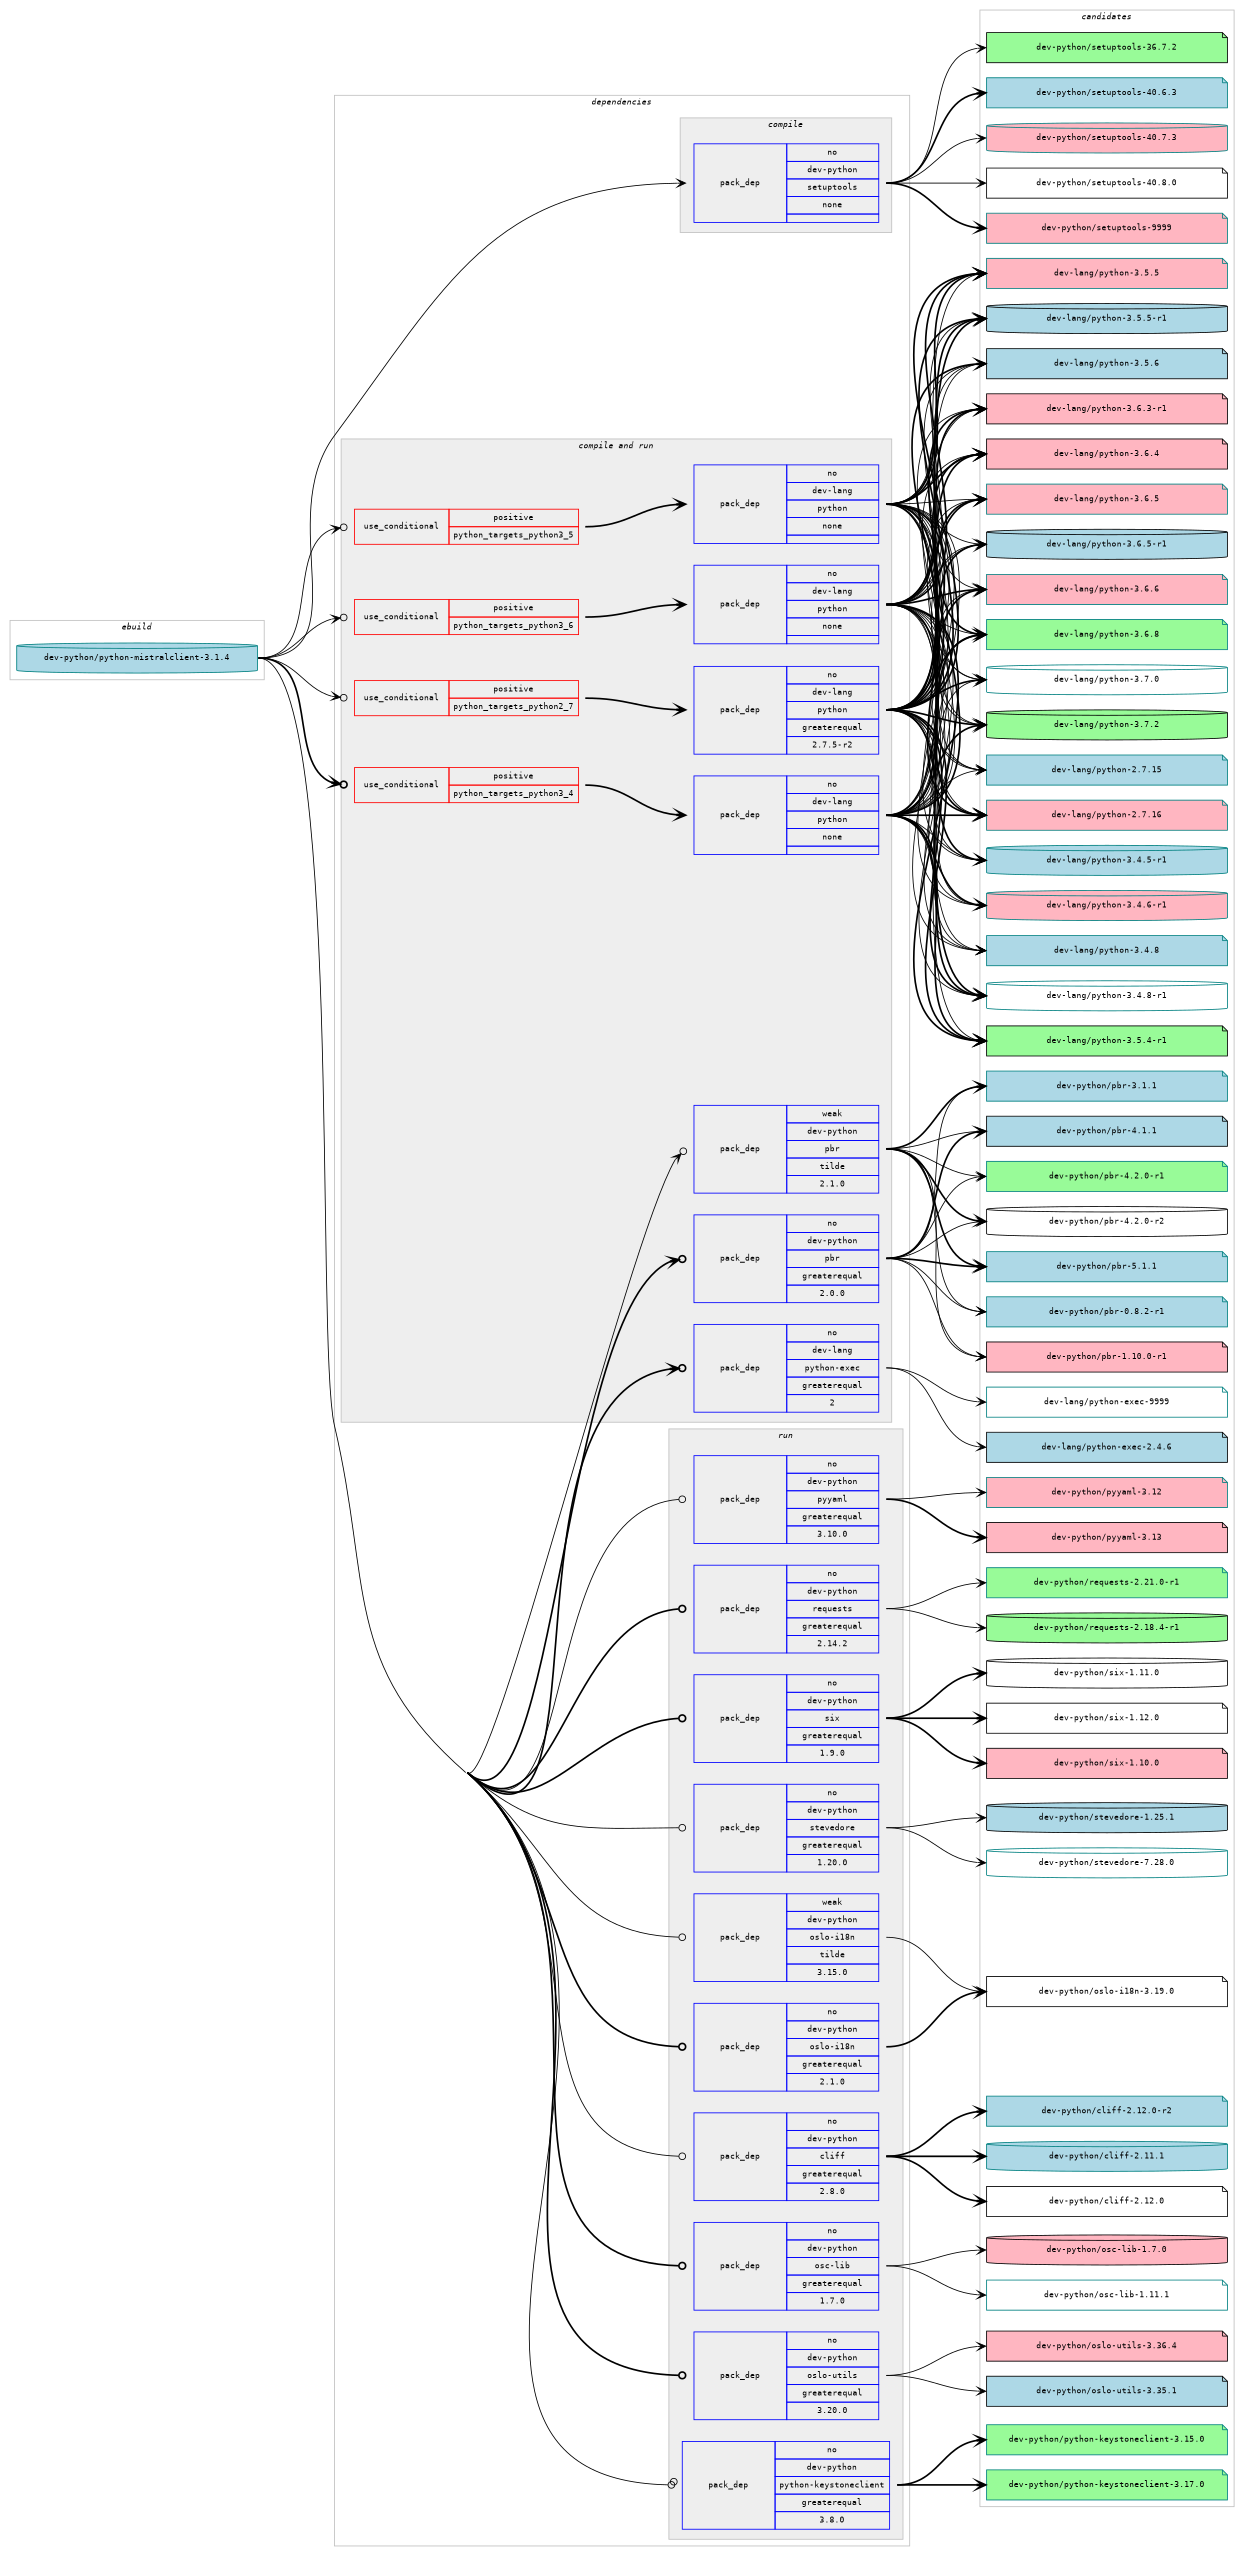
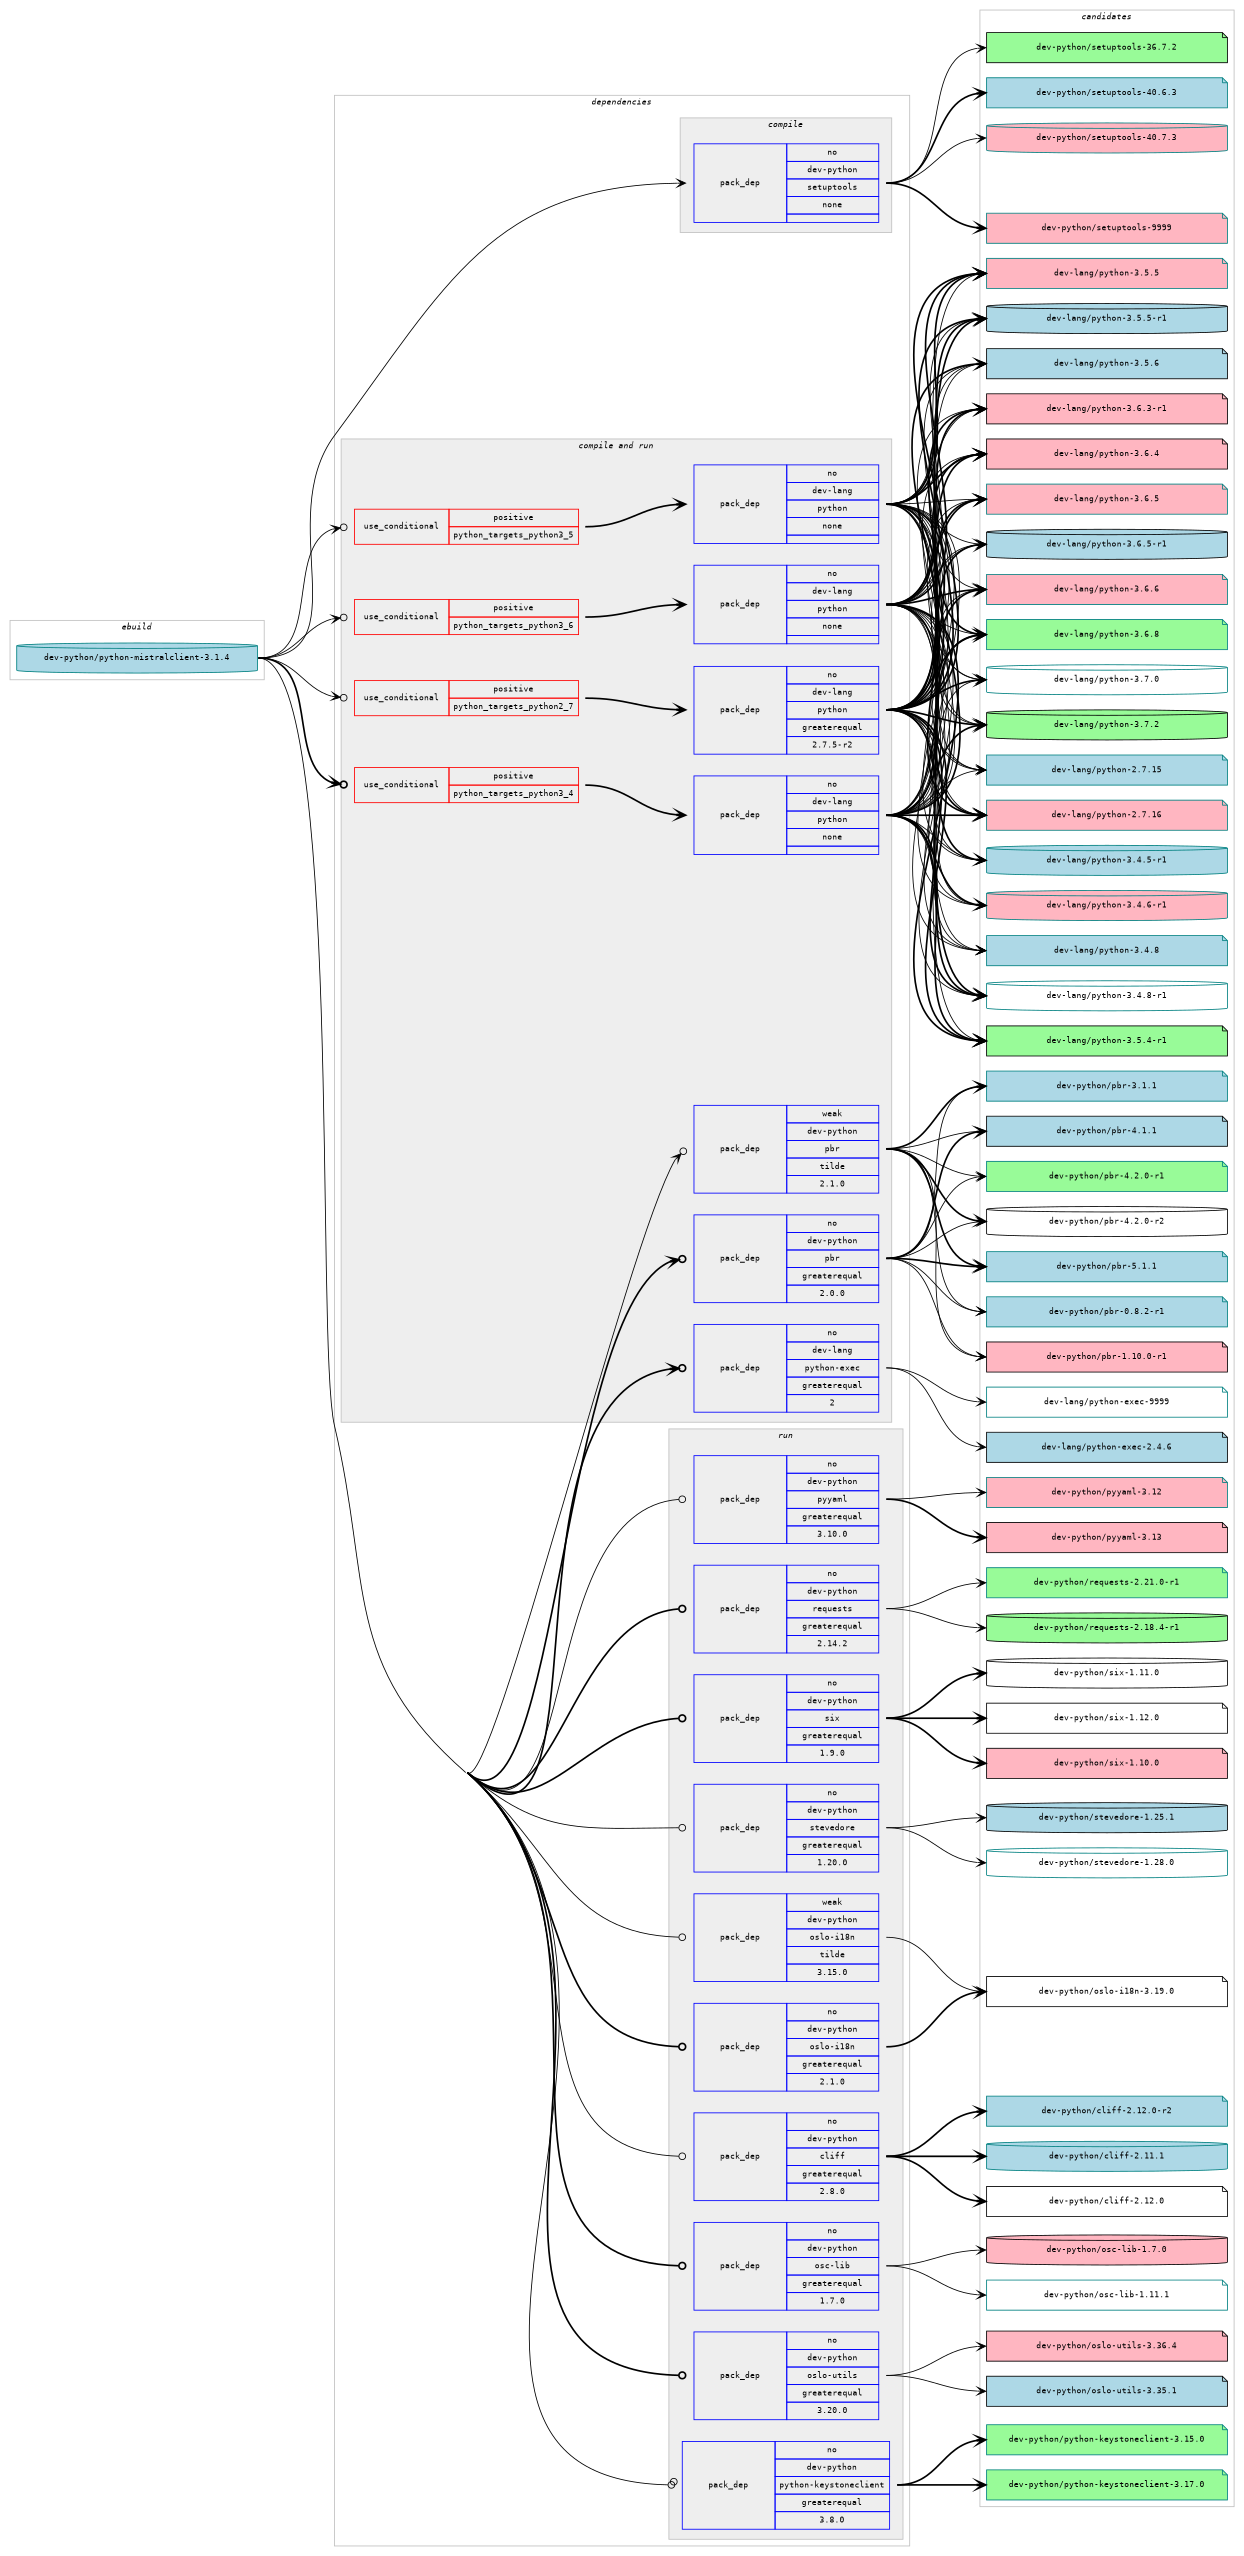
node "dev-python/setuptools-40.8.0": removed
node "dev-python/stevedore-7.28.0": label "dev-python/stevedore-7.28.0" -> "dev-python/stevedore-1.28.0"
